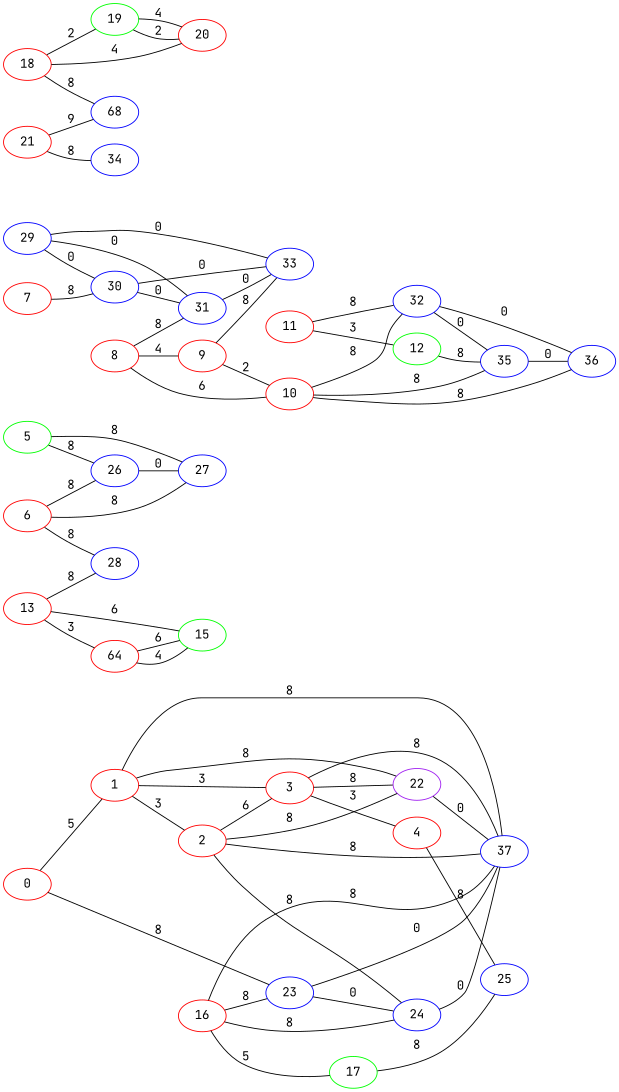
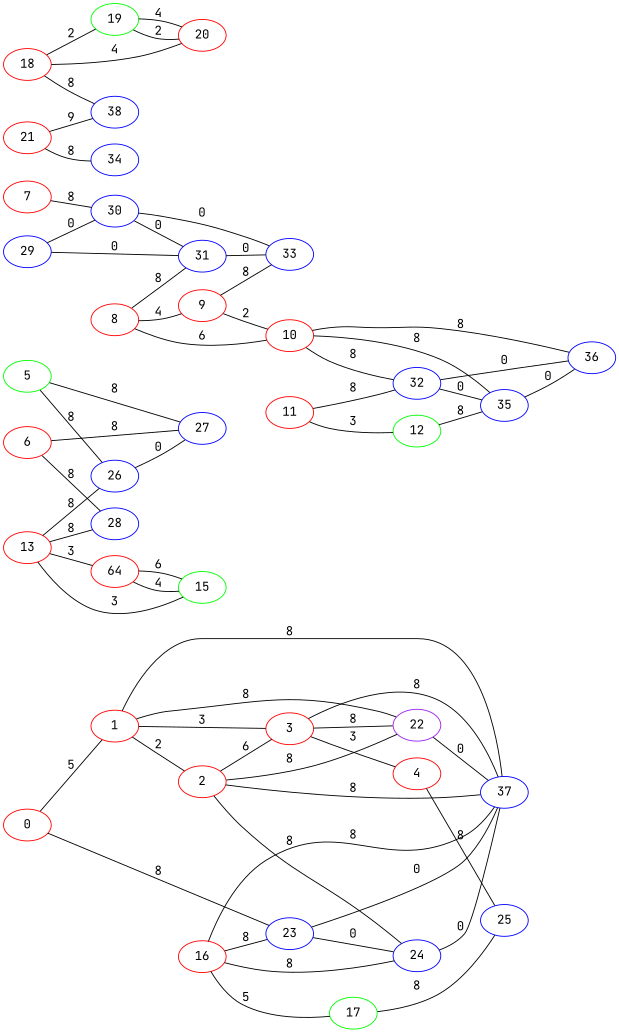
node "68": label "68" -> "38"
edge "29" -- "33": removed, label "0"
edge "26" -- "6": now "26" -- "13"
edge "13" -- "15": label "6" -> "3"
edge "1" -- "2": label "3" -> "2"
